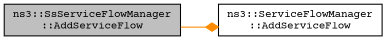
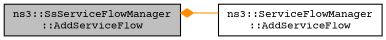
edge "ns3::SsServiceFlowManager ::AddServiceFlow" -> "ns3::ServiceFlowManager ::AddServiceFlow": reversed
